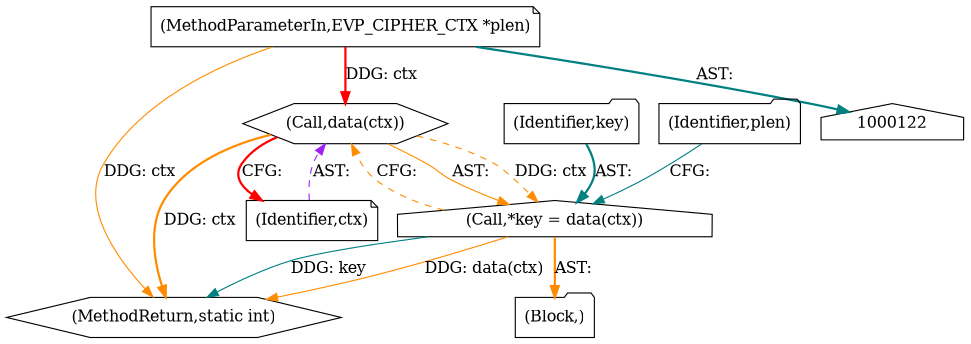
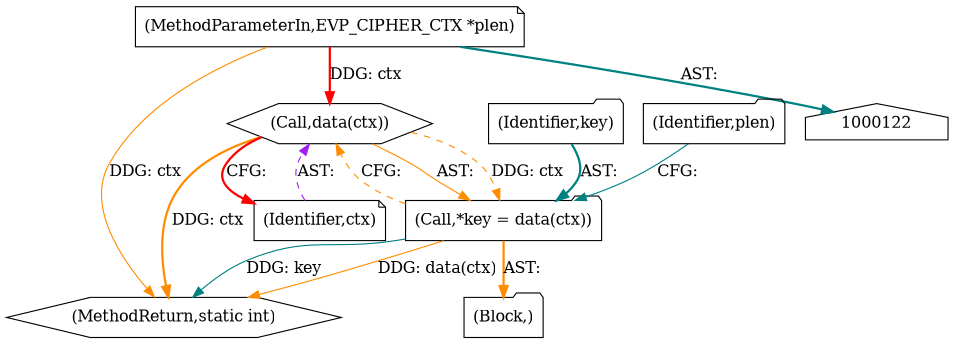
node "(Call,*key = data(ctx))": shape house -> folder
